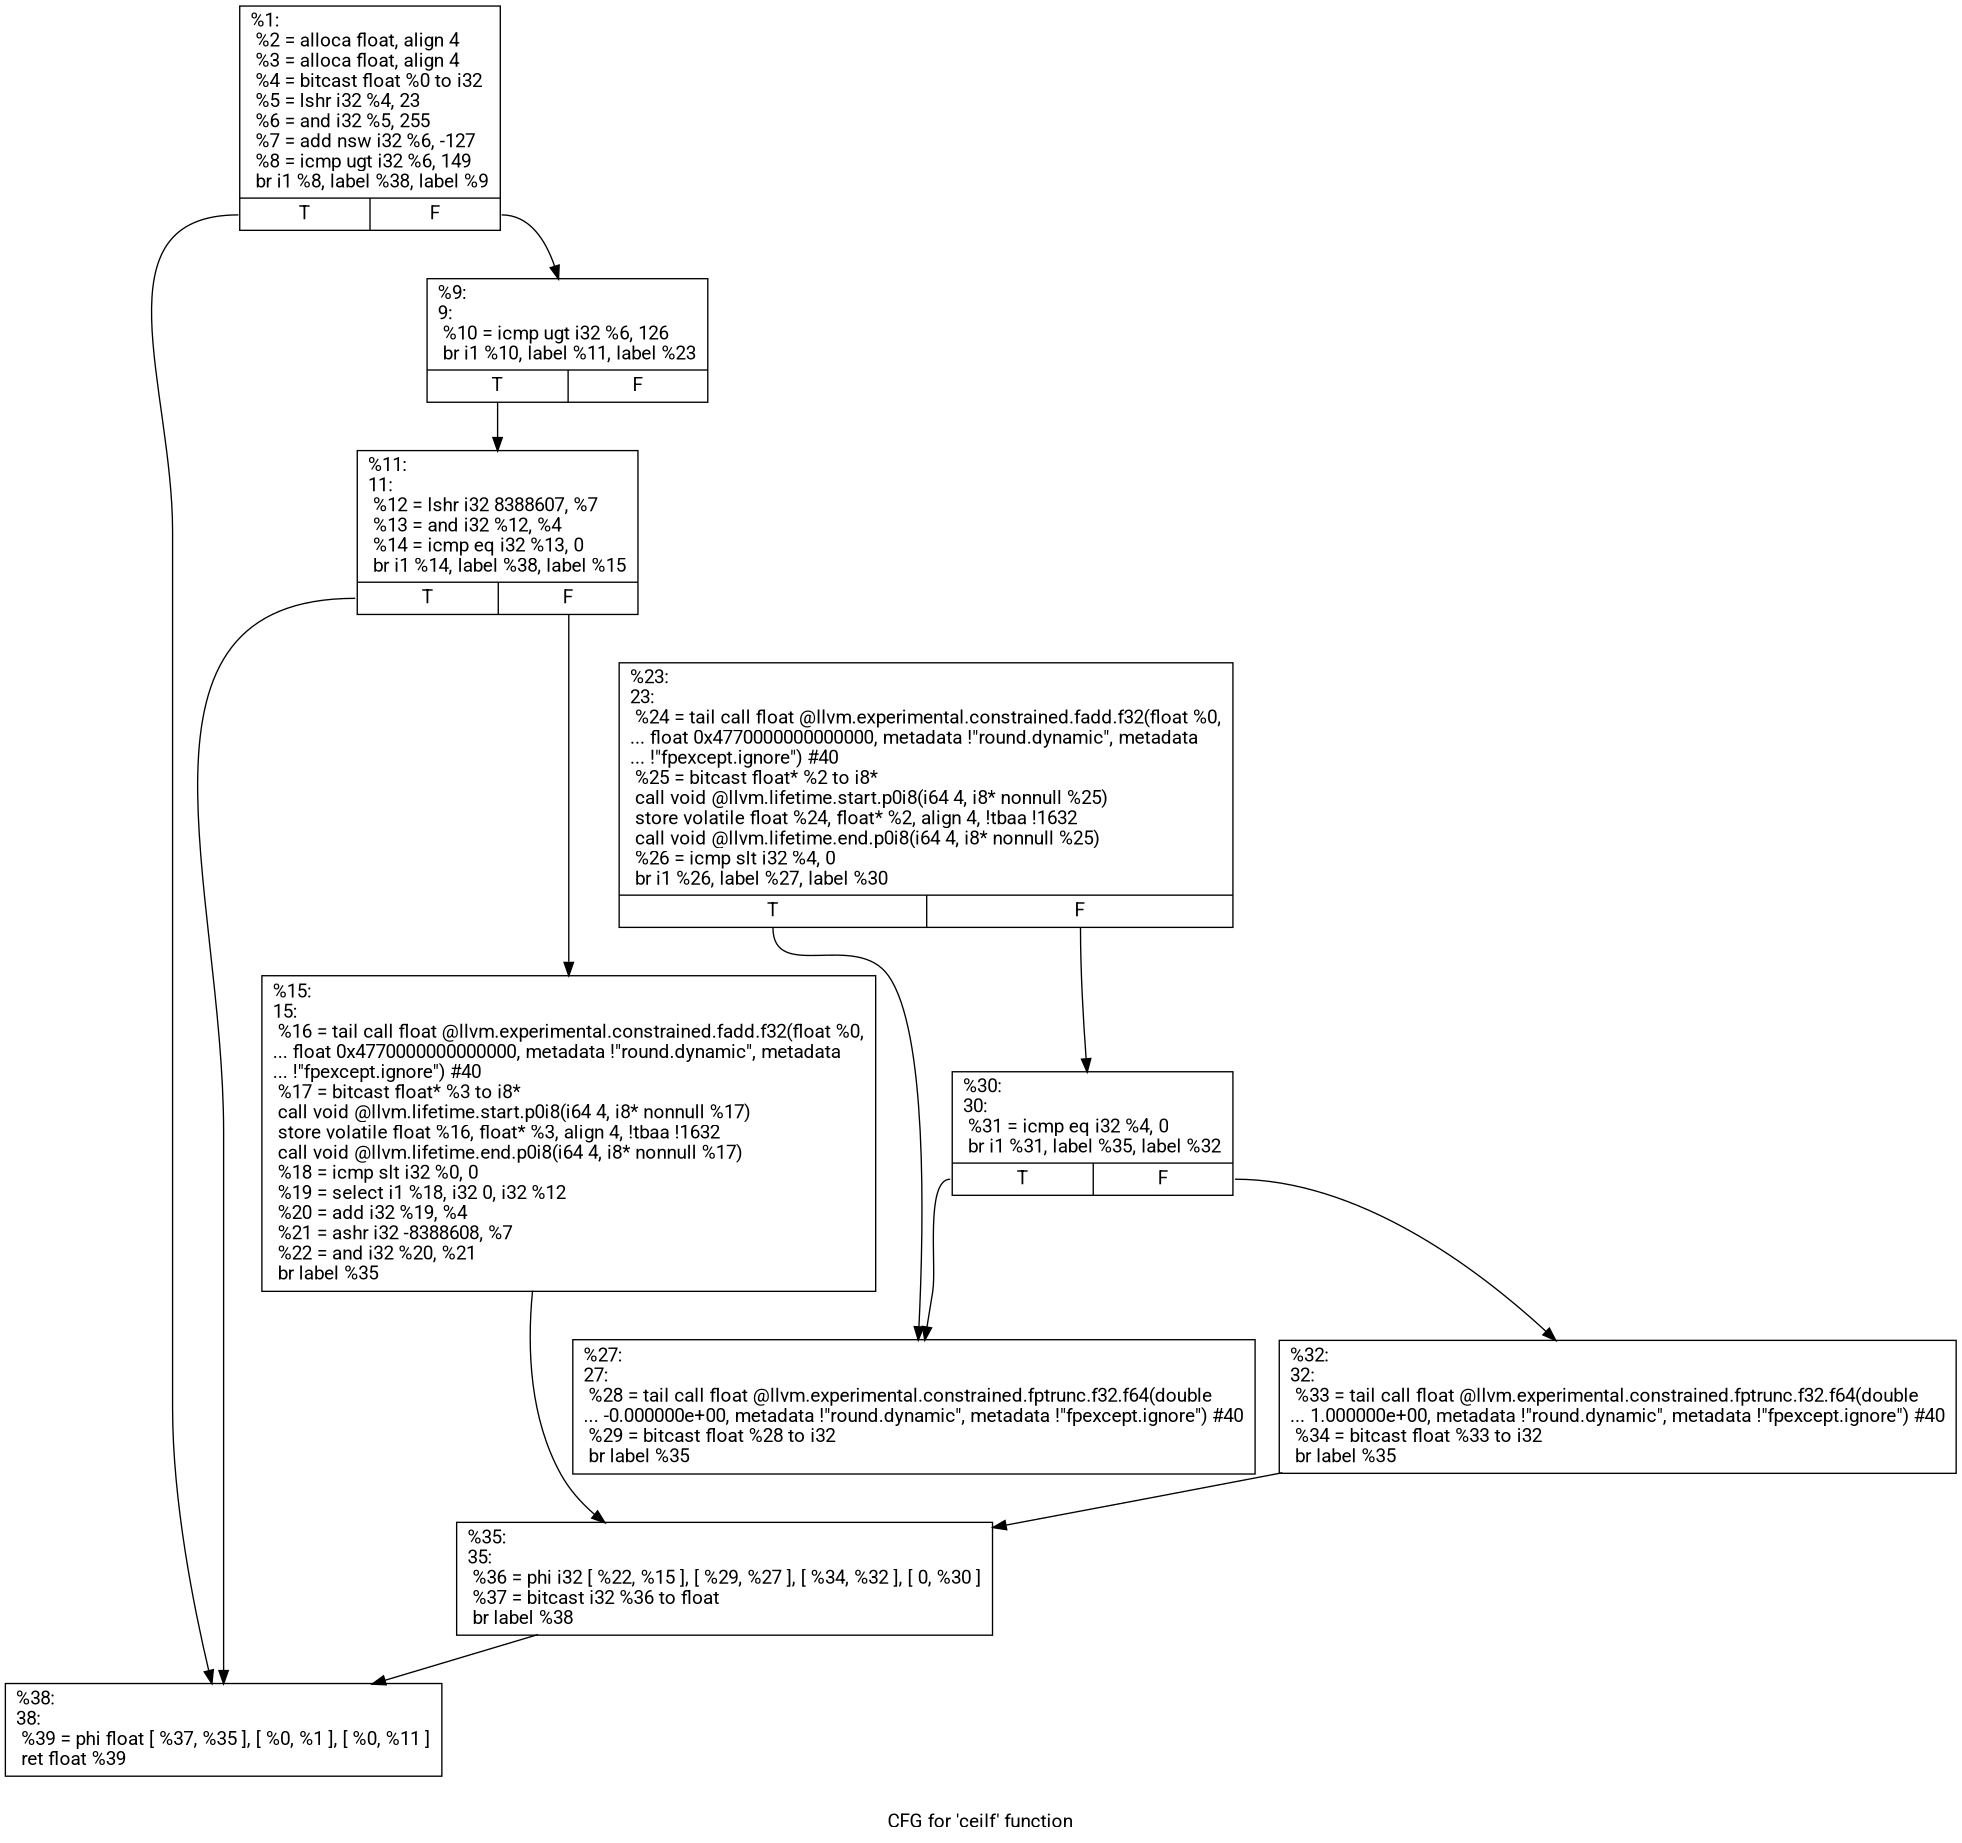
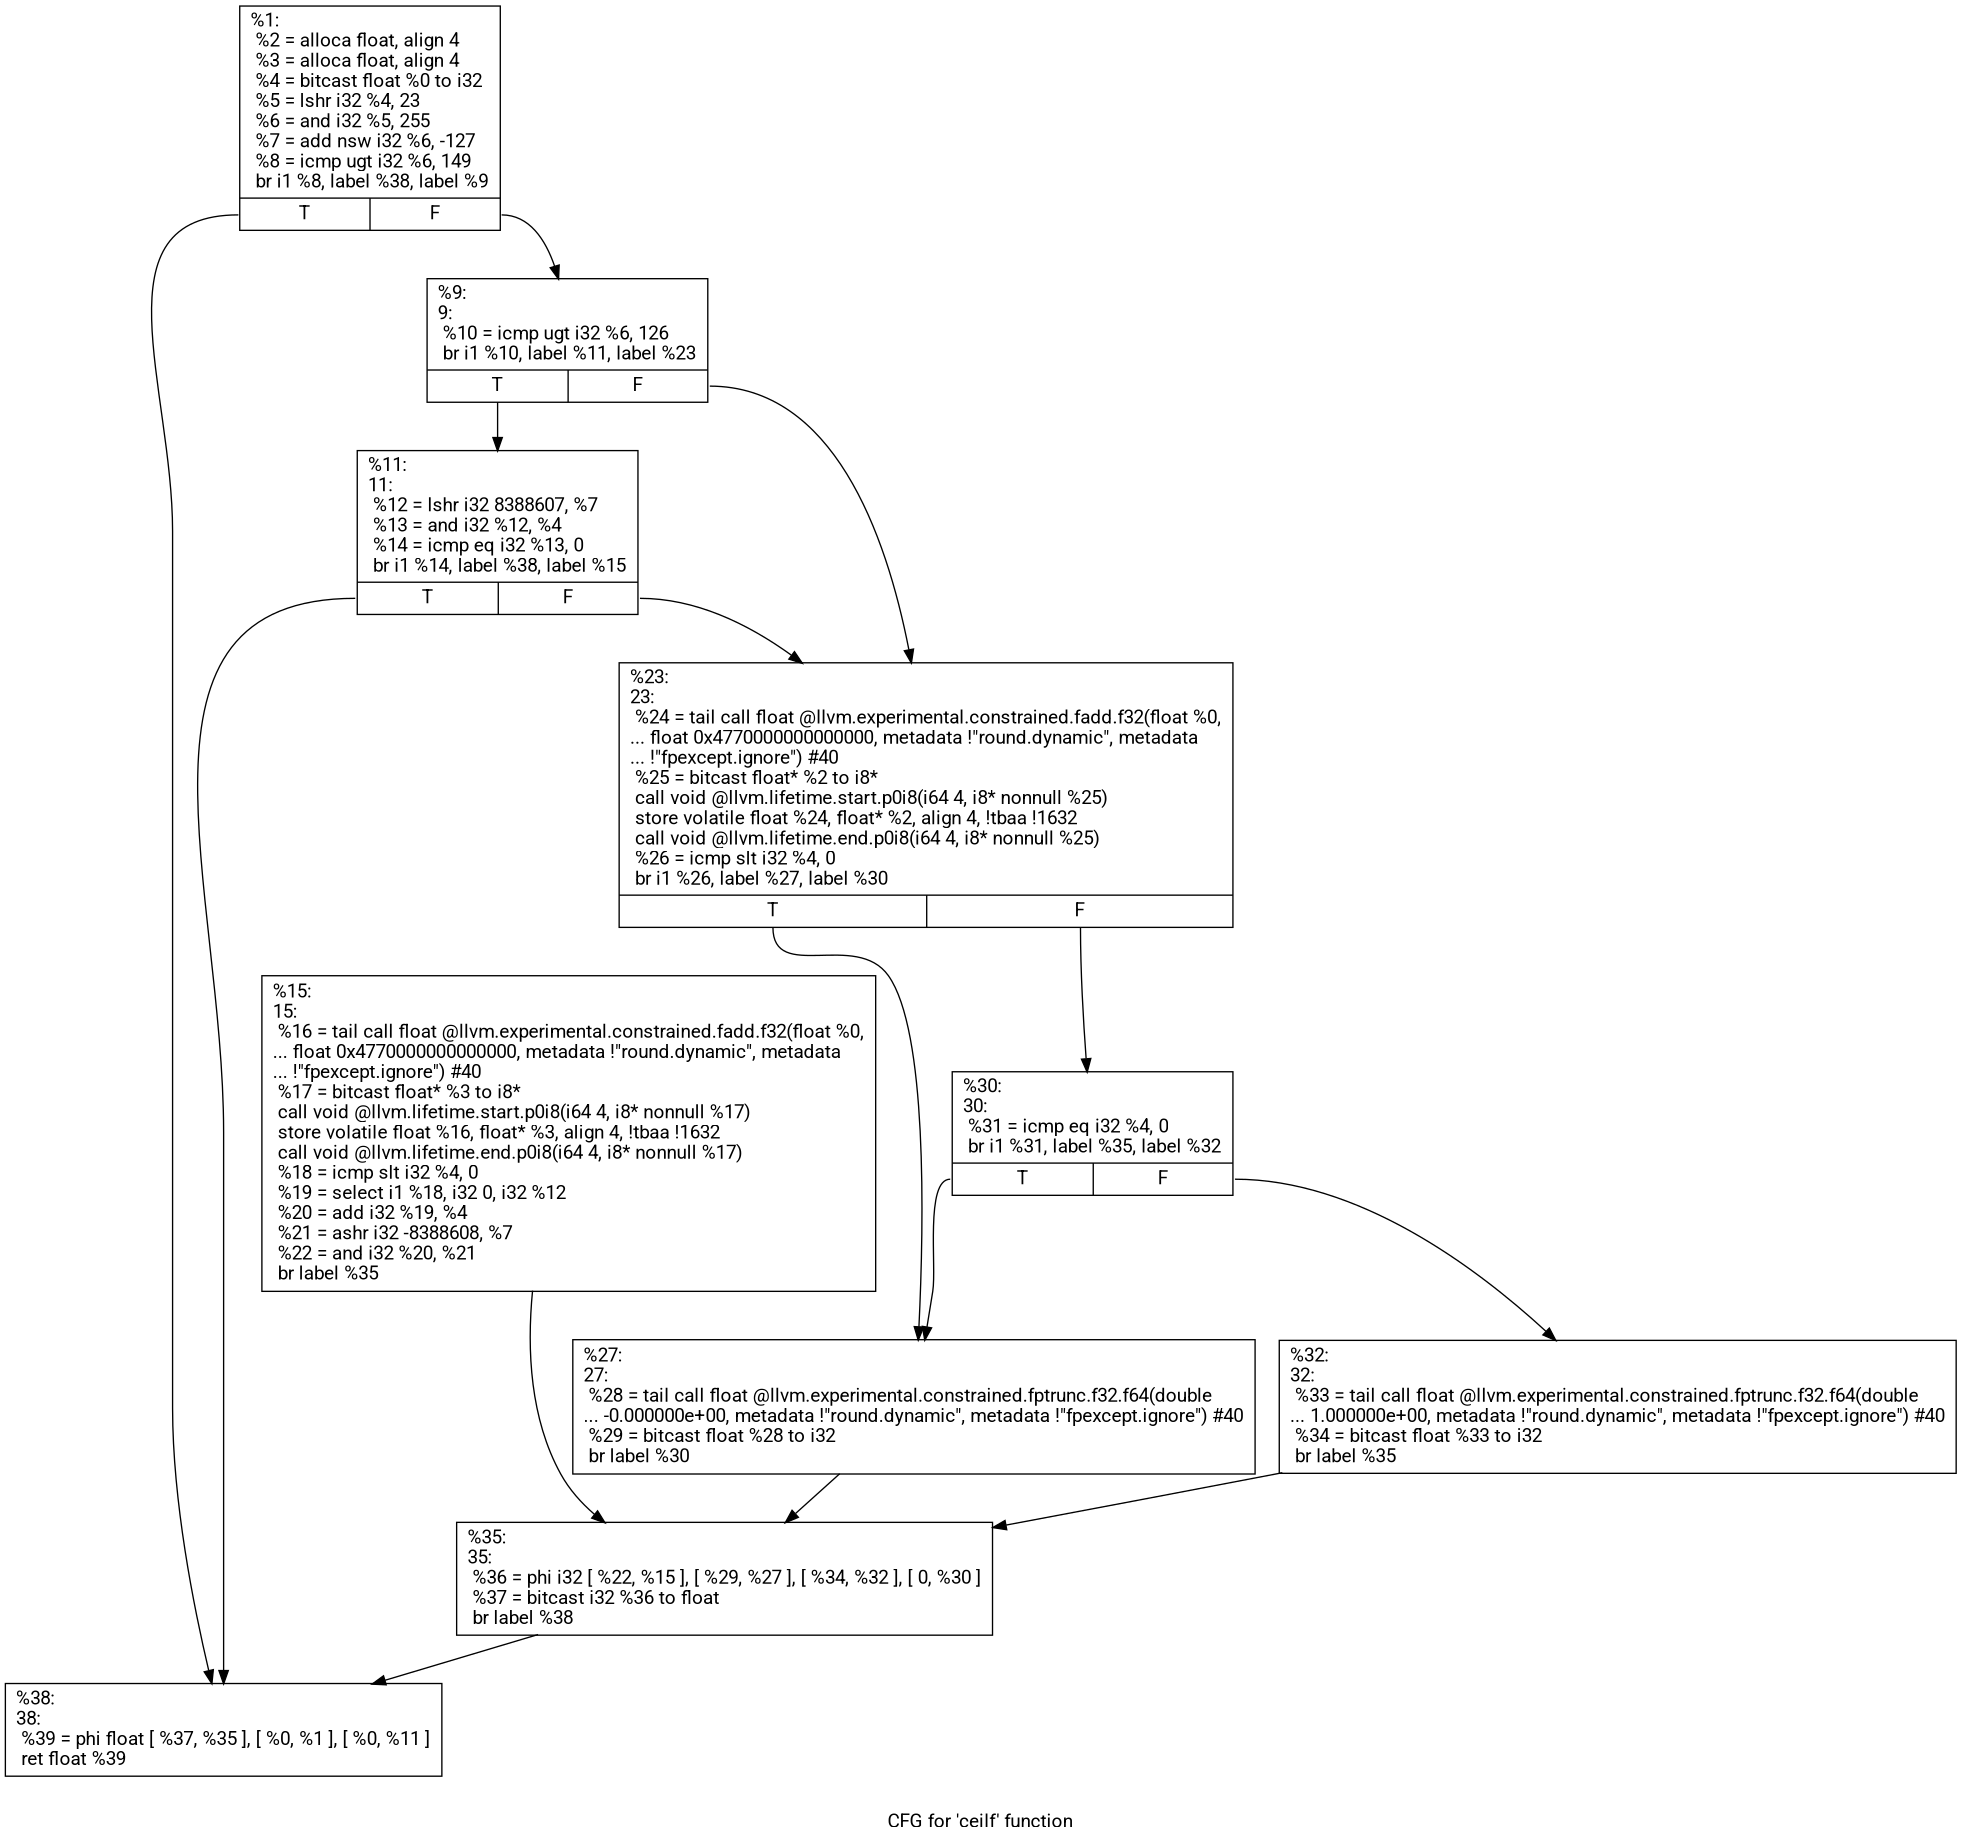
edge "%9:" -> "%23:": added
edge "%11:" -> "%15:": now "%11:" -> "%23:"
node "%15:": text "%18 = icmp slt i32 %0, 0" -> "%18 = icmp slt i32 %4, 0"
node "%27:": text "br label %35" -> "br label %30"
edge "%27:" -> "%35:": added
